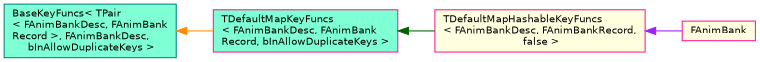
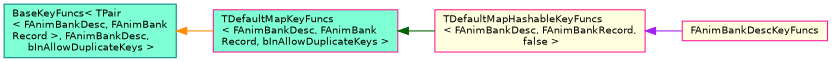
node "FAnimBank": label "FAnimBank" -> "FAnimBankDescKeyFuncs"
